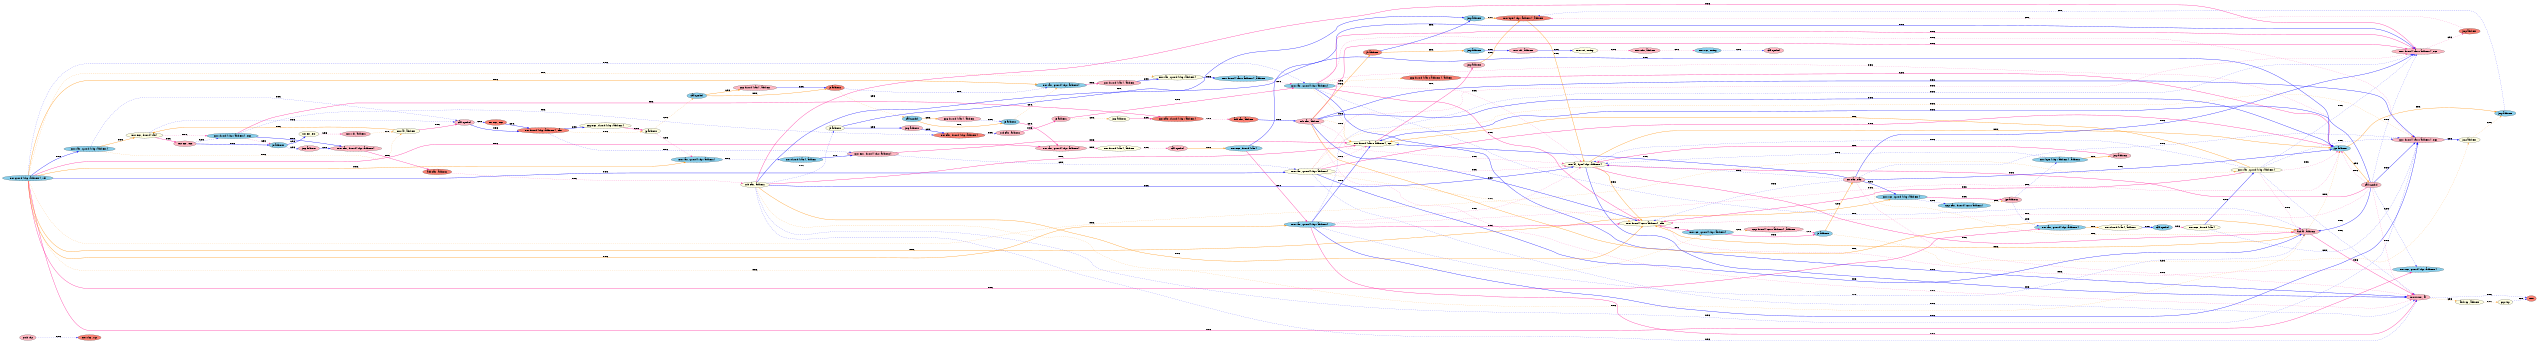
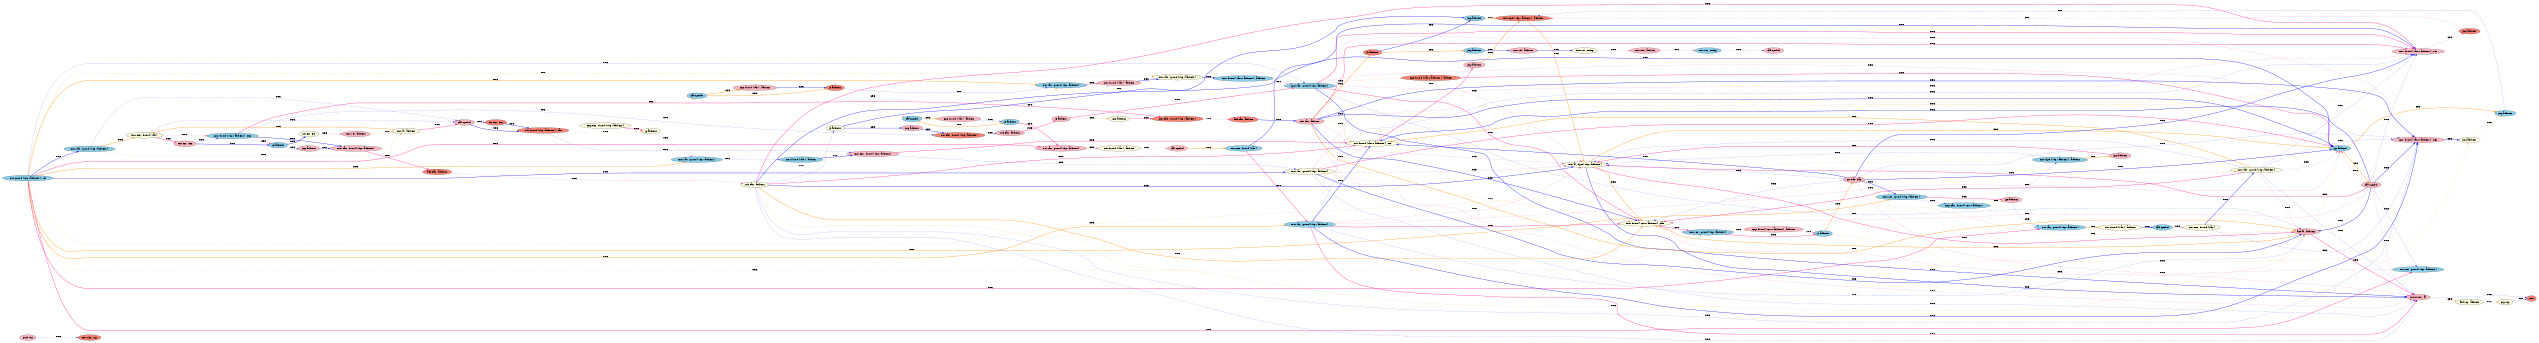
edge "mov dword [ rbp - address ] , eax" -> "cmp ecx , dword [ rbp - address ]": removed, label "CFG"
